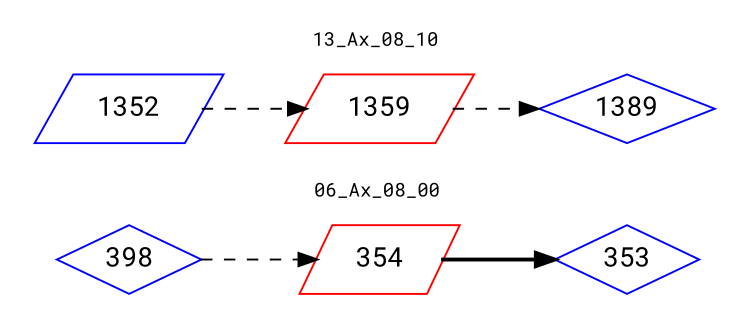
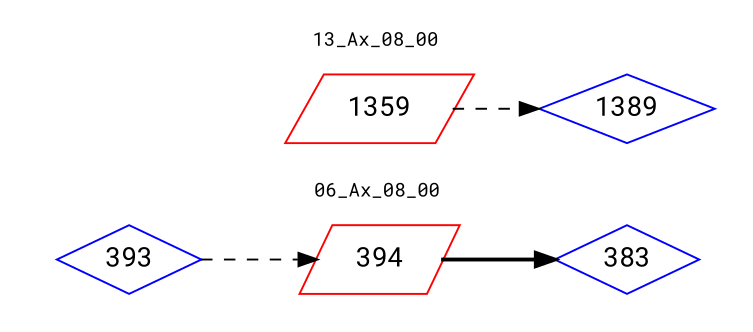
cluster "13_Ax_08_10": label "13_Ax_08_10" -> "13_Ax_08_00"
node "1352": removed
node "398": label "398" -> "393"
node "354": label "354" -> "394"
node "353": label "353" -> "383"
